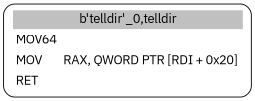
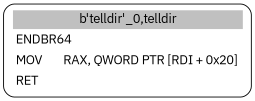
node "b'telldir'_0,telldir": text "MOV64" -> "ENDBR64"
